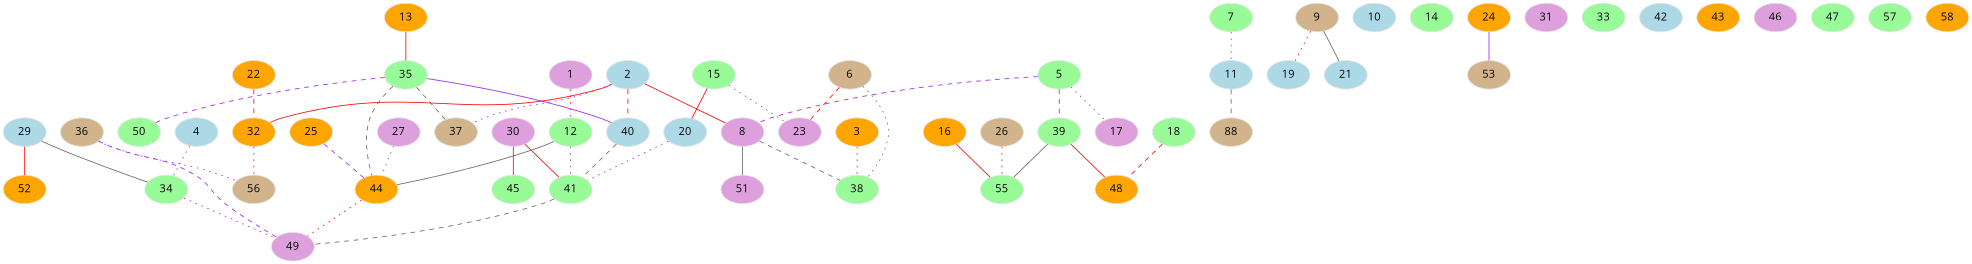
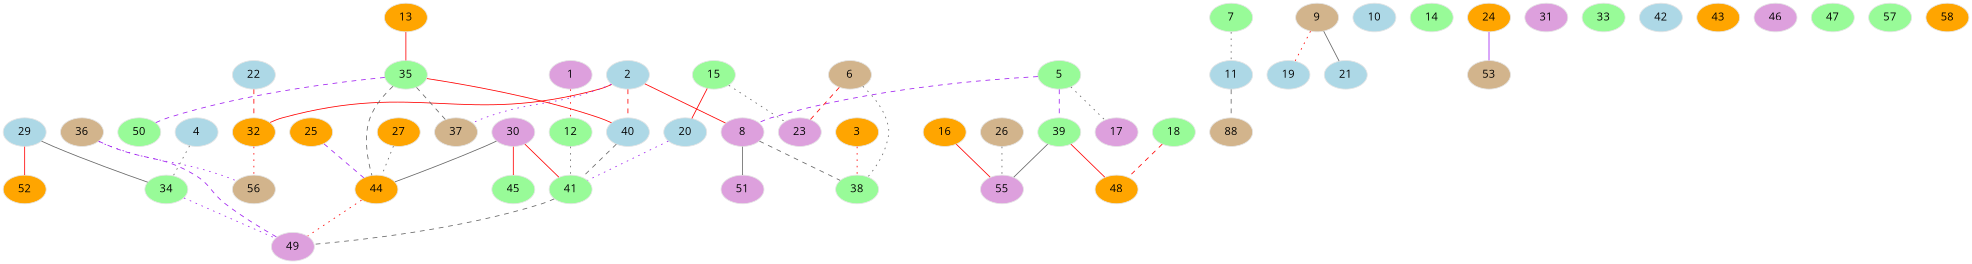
node "22": fillcolor orange -> lightblue
edge "35" -- "40": color purple -> red
node "27": fillcolor plum -> orange
edge "26" -- "55": color red -> gray40
edge "12" -- "44": now "30" -- "44"
node "55": fillcolor palegreen -> plum
